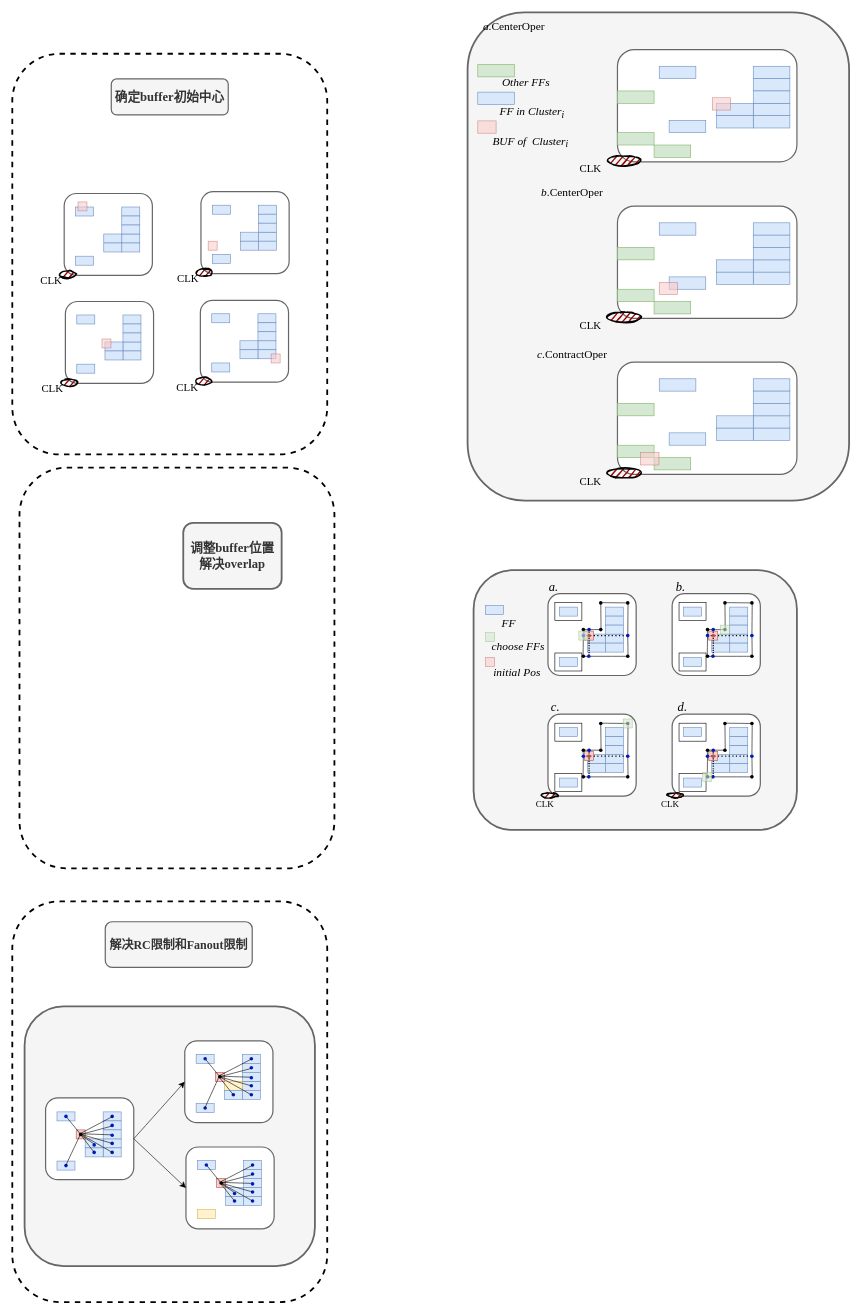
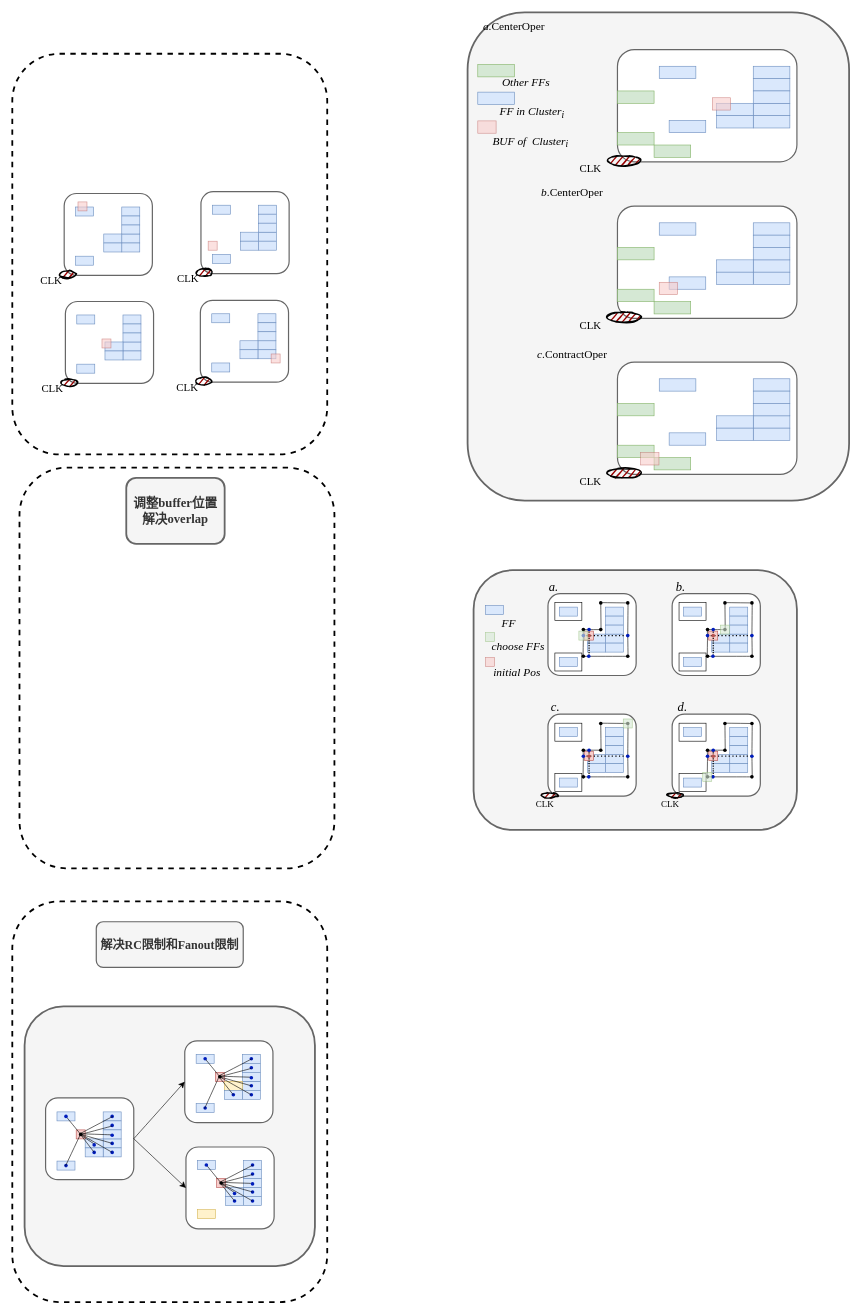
node "确定buffer初始中心": removed
node "调整buffer位置 解决overlap": moved (233, 556) -> (176, 511)
node "解决RC限制和Fanout限制": moved (179, 945) -> (170, 945)
